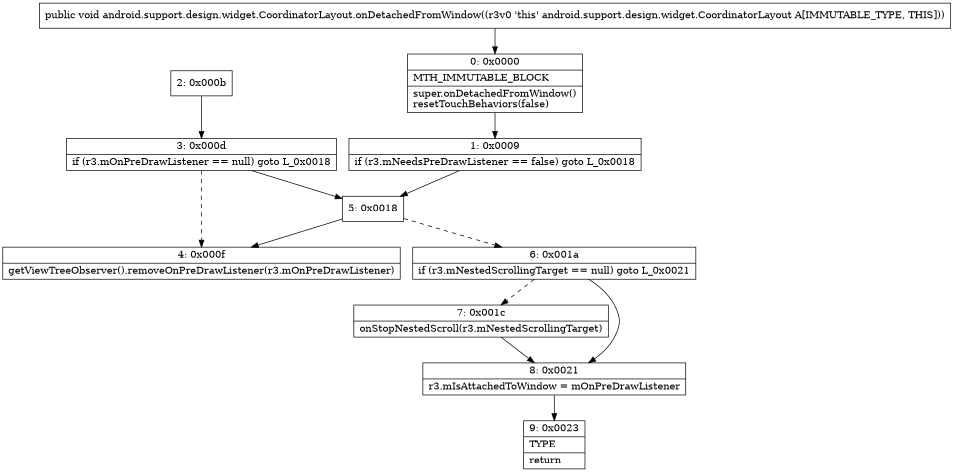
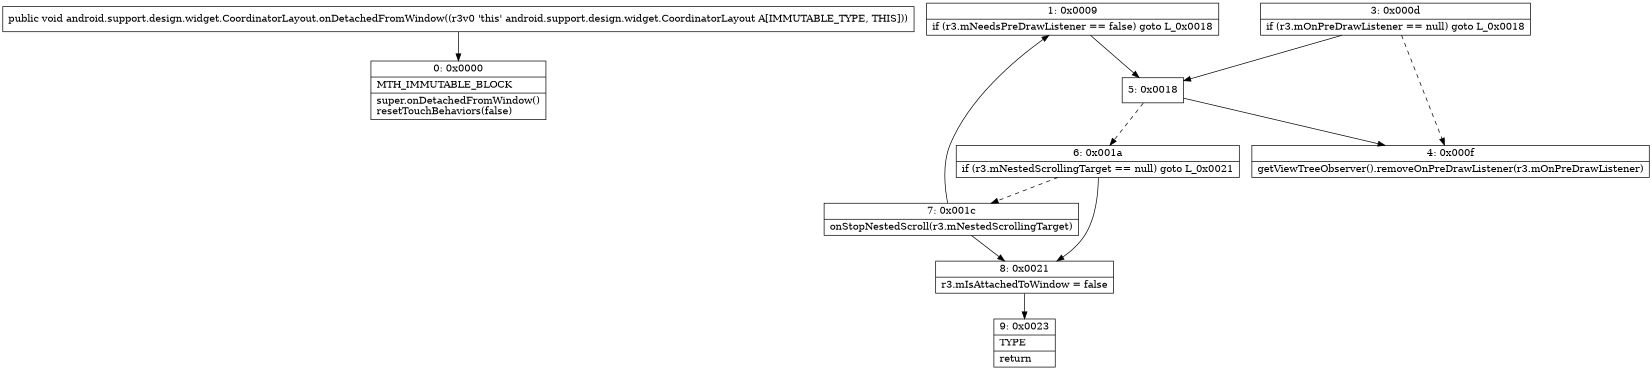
node "2: 0x000b": removed
edge "0: 0x0000" -> "1: 0x0009": now "7: 0x001c" -> "1: 0x0009"
node "8: 0x0021": text "r3.mIsAttachedToWindow = mOnPreDrawListener" -> "r3.mIsAttachedToWindow = false"
